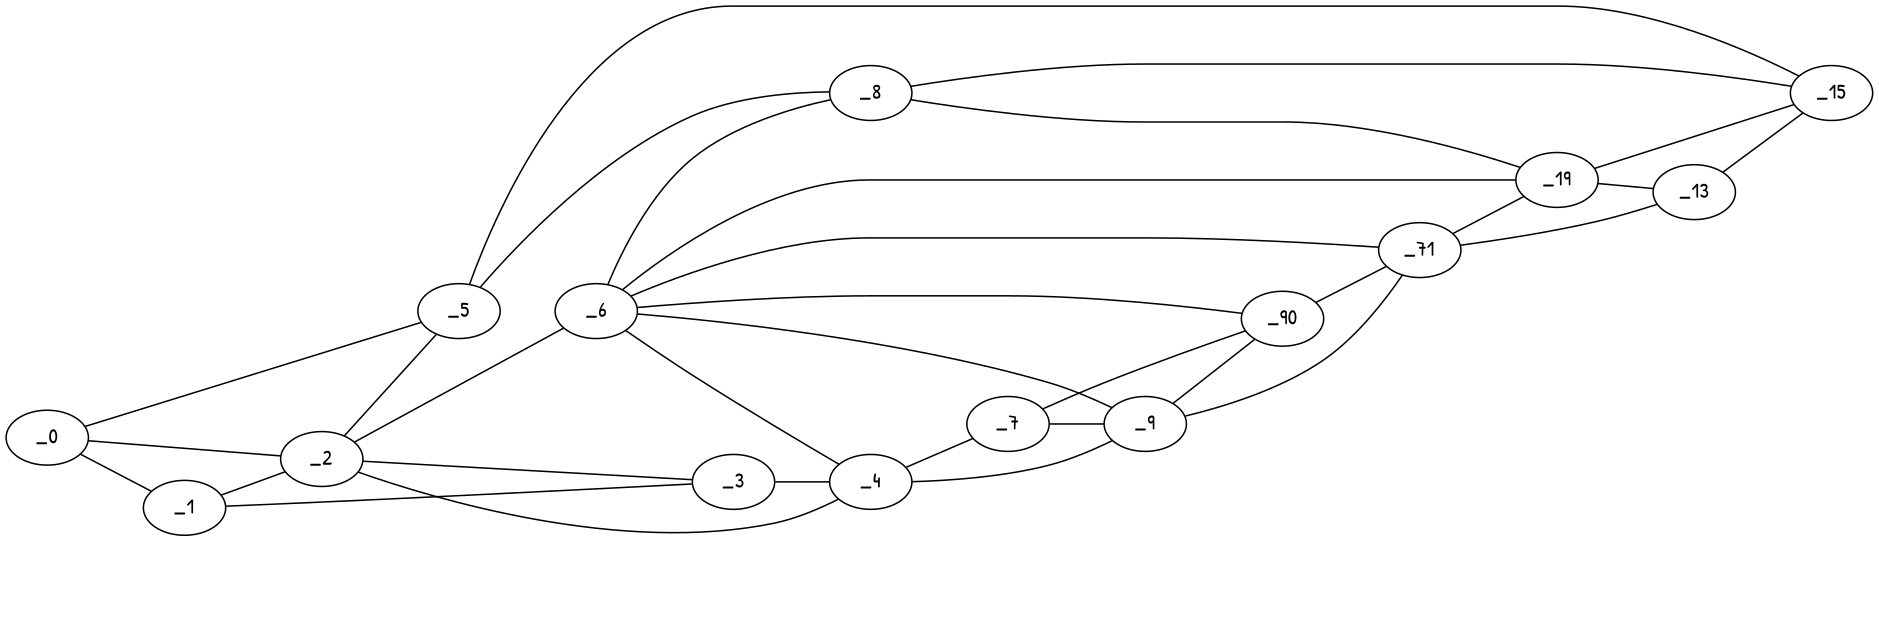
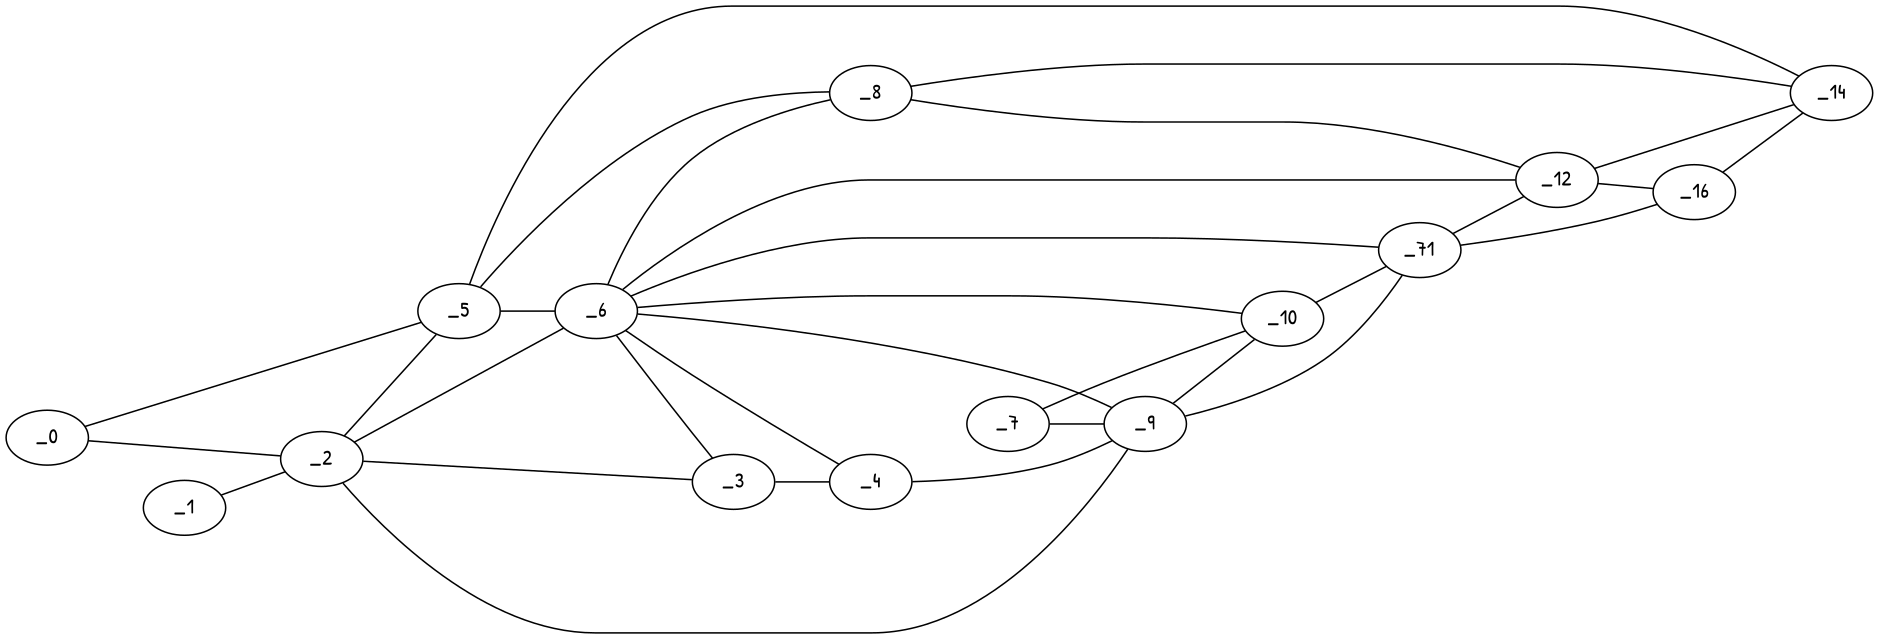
node "_15": label "_15" -> "_14"
node "_19": label "_19" -> "_12"
node "_13": label "_13" -> "_16"
edge "_5" -- "_6": added
node "_90": label "_90" -> "_10"
edge "_7" -- "_4": removed
edge "_0" -- "_1": removed
edge "_3" -- "_1": now "_3" -- "_6"
edge "_2" -- "_4": now "_2" -- "_9"
